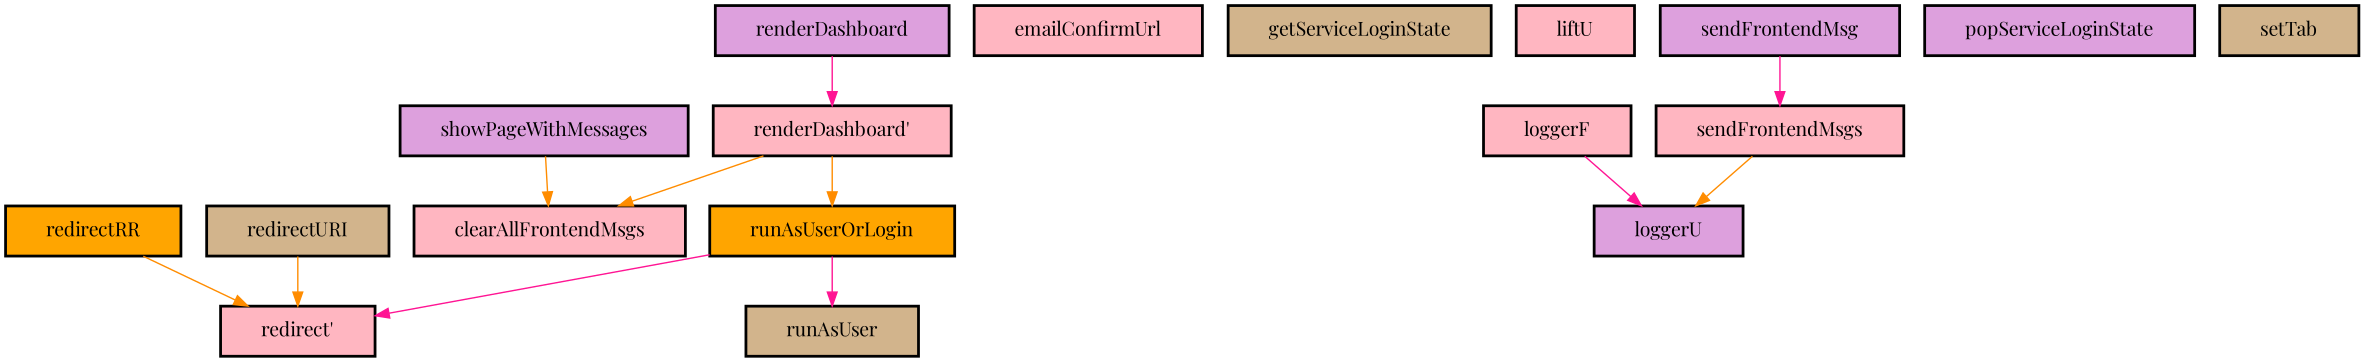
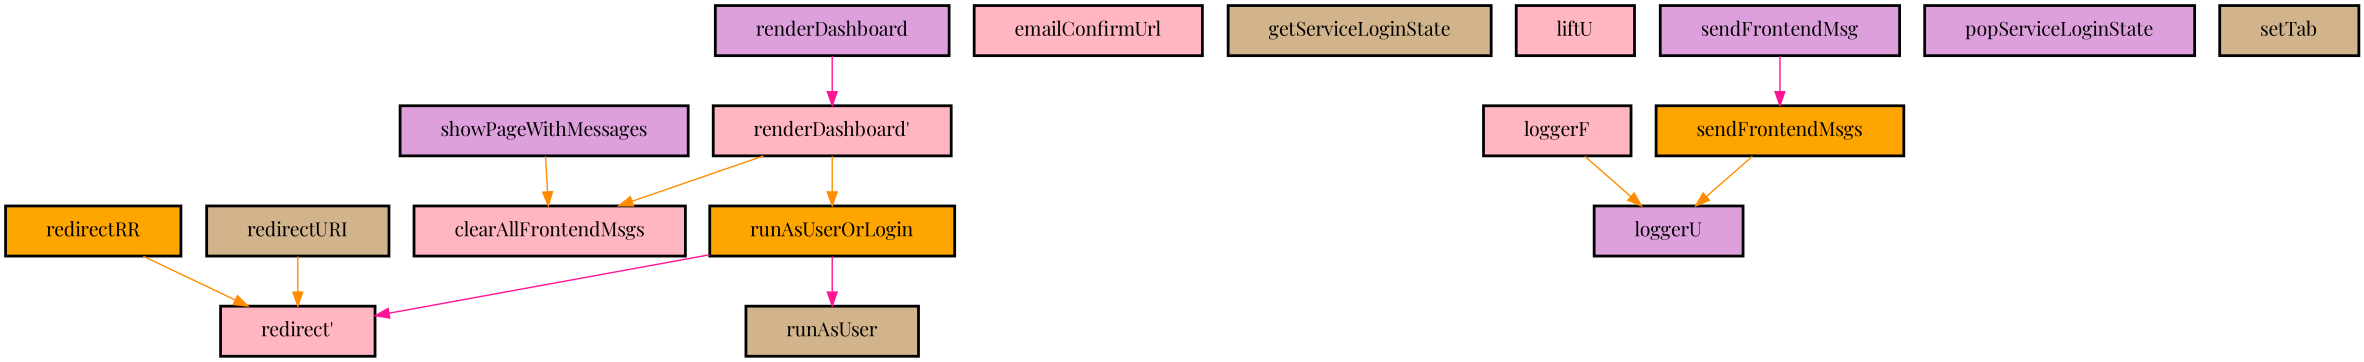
node "sendFrontendMsgs": fillcolor lightpink -> orange
edge "loggerF" -> "loggerU": color deeppink -> darkorange
